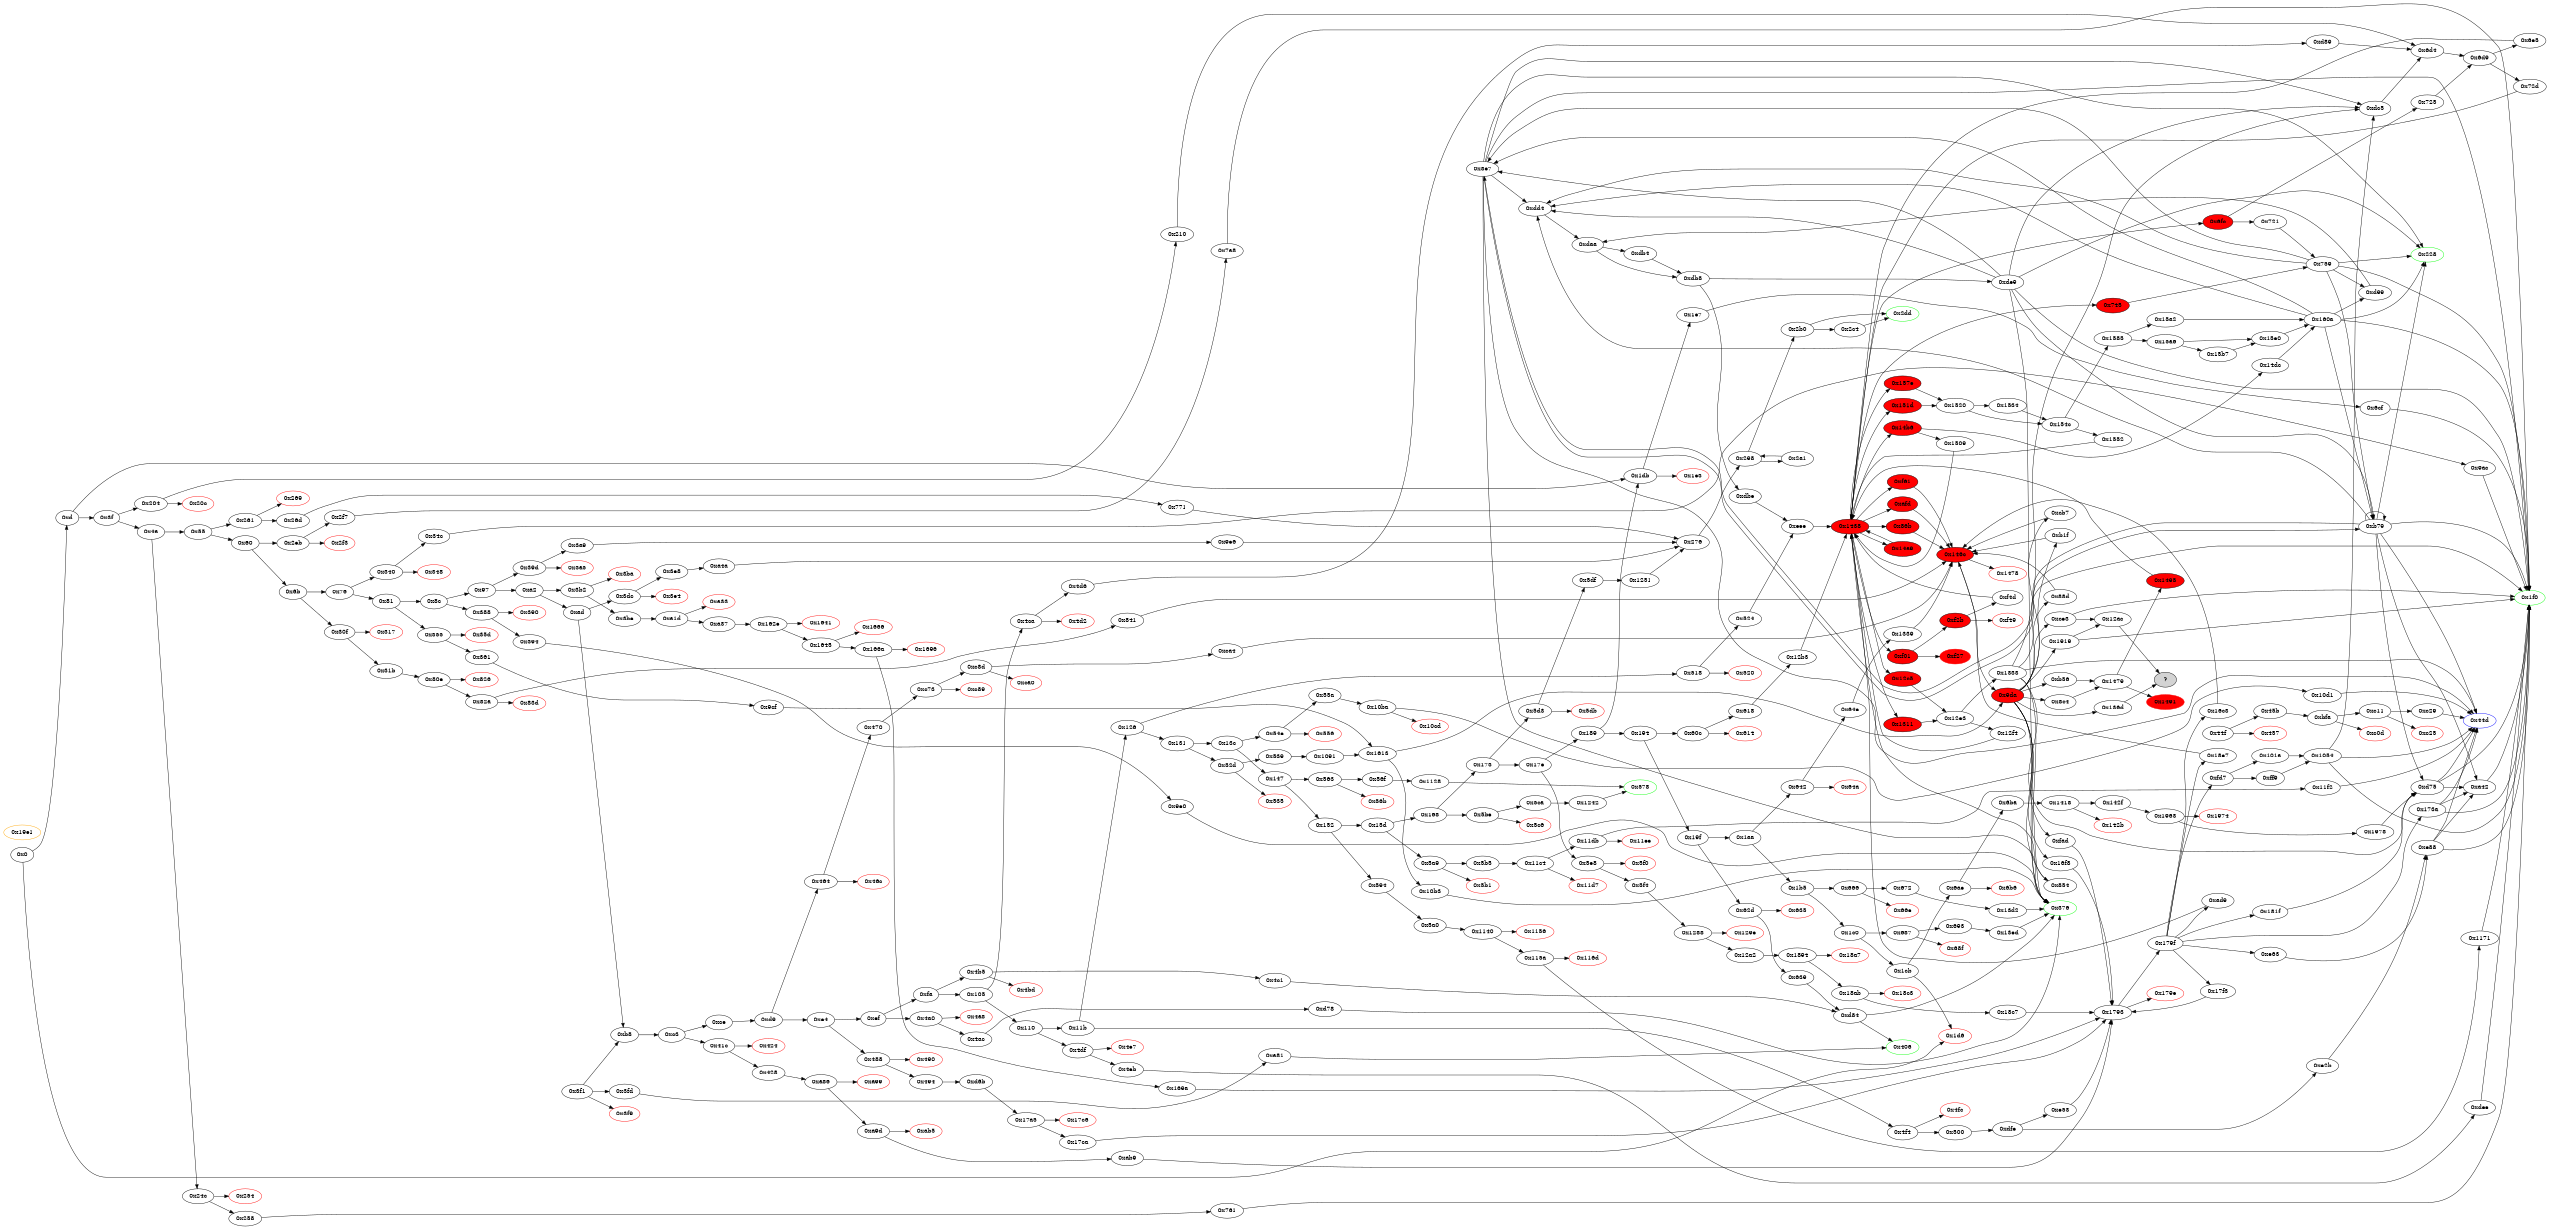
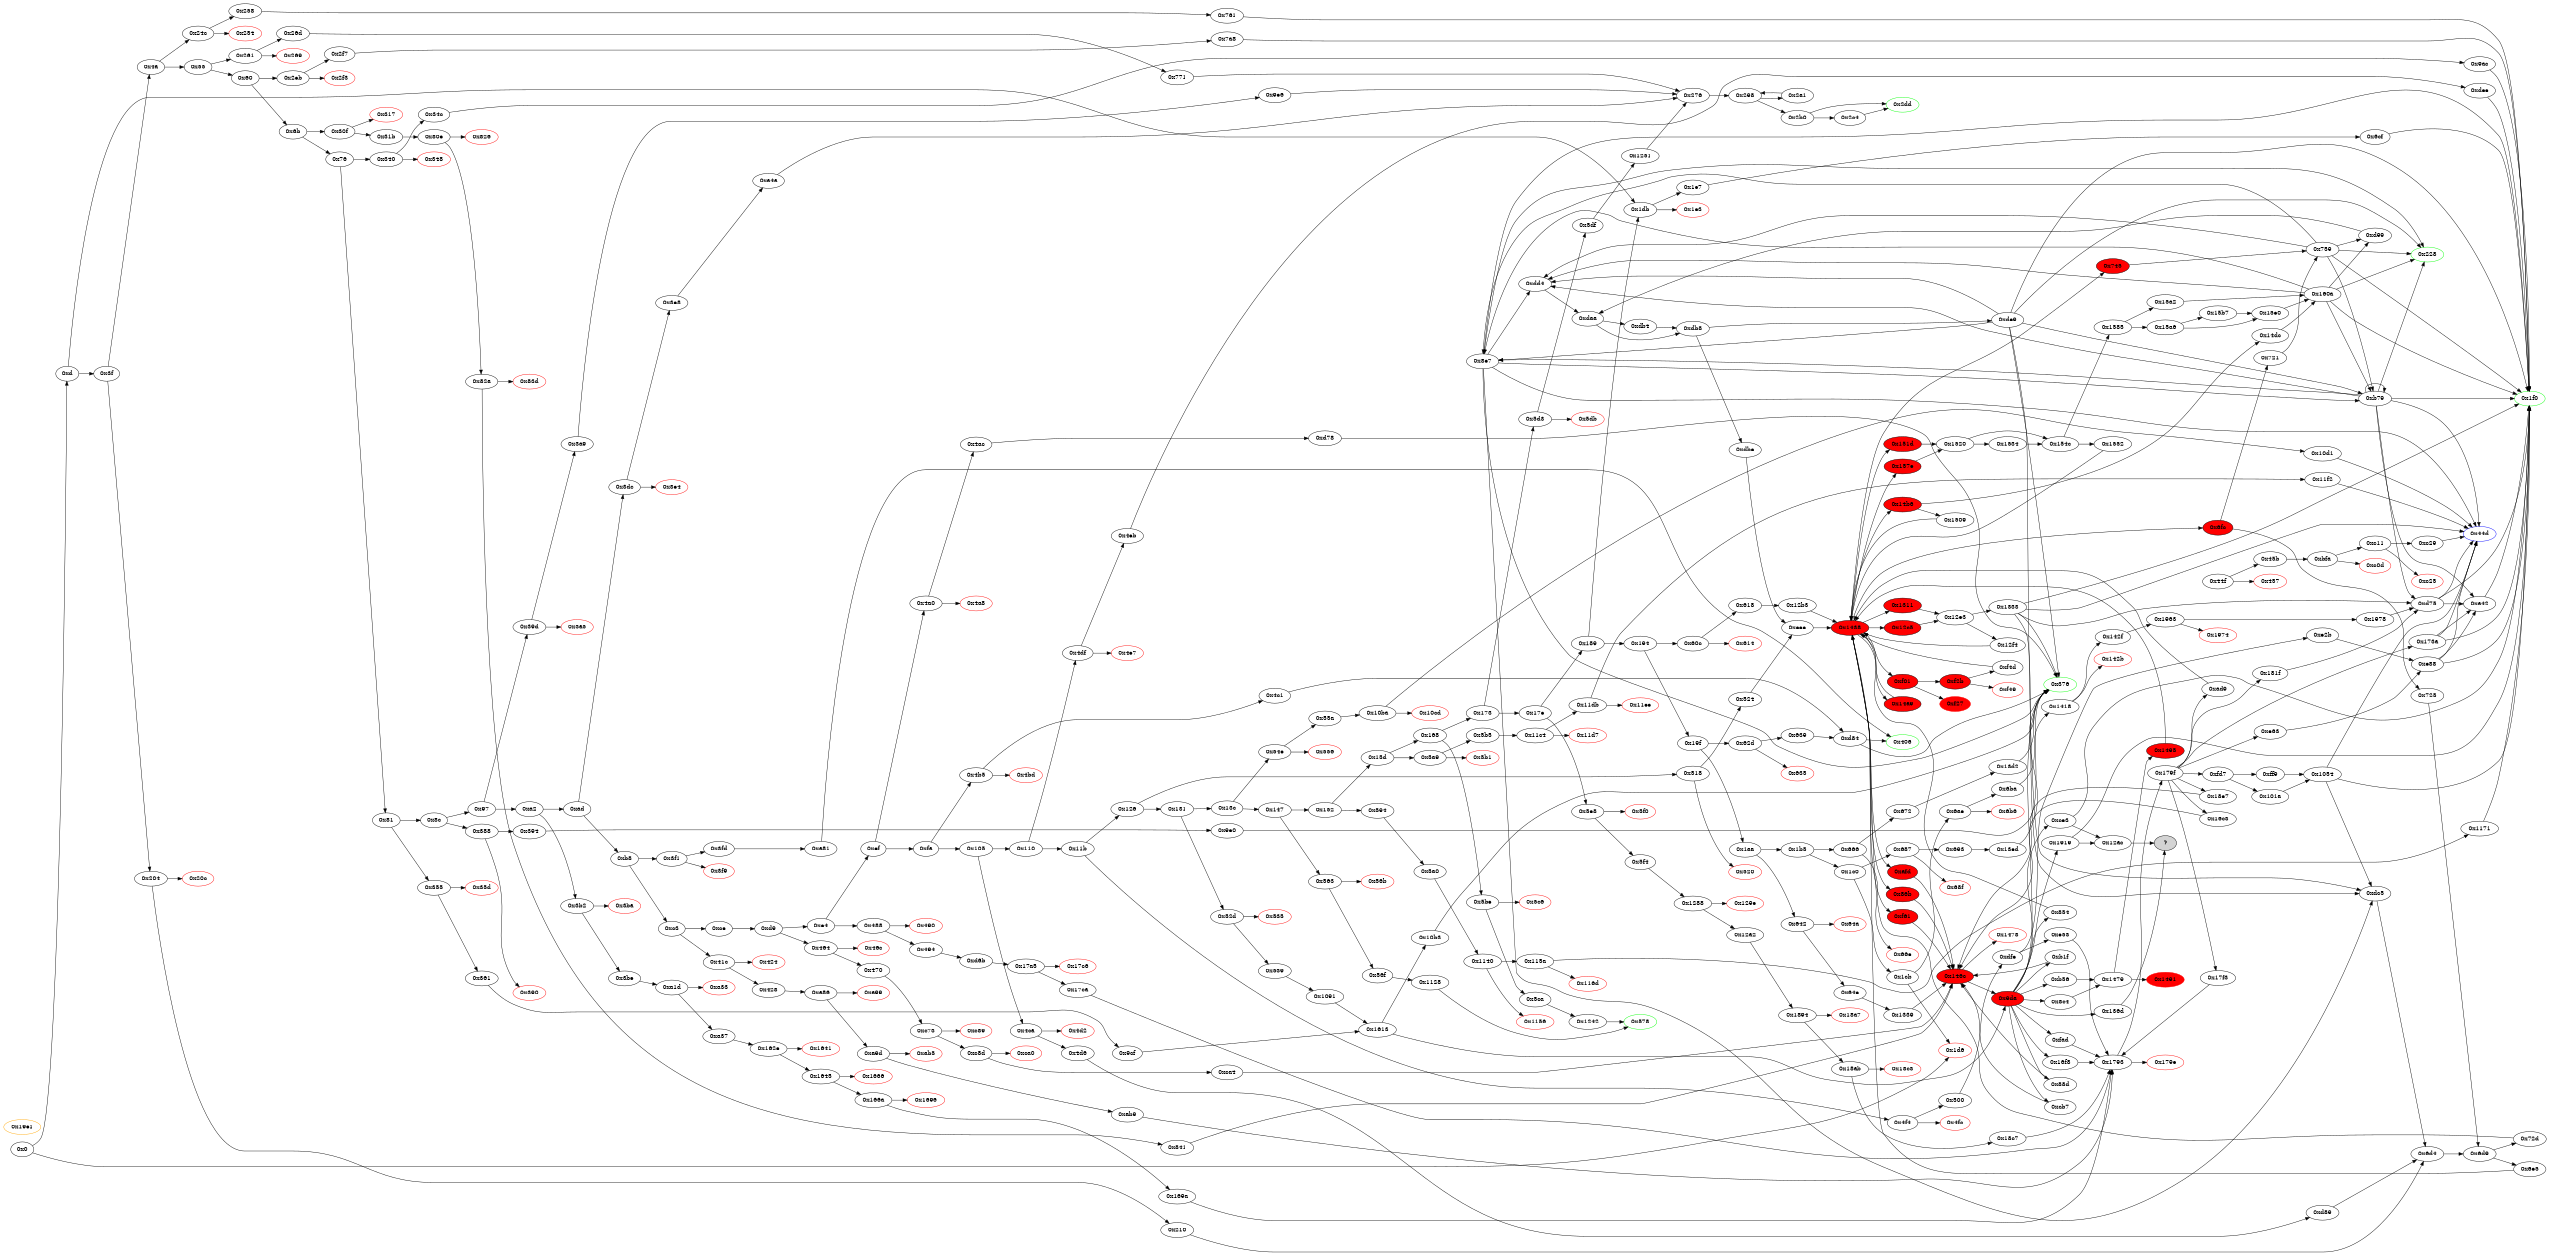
edge "0x3f1" -> "0xb8": reversed
